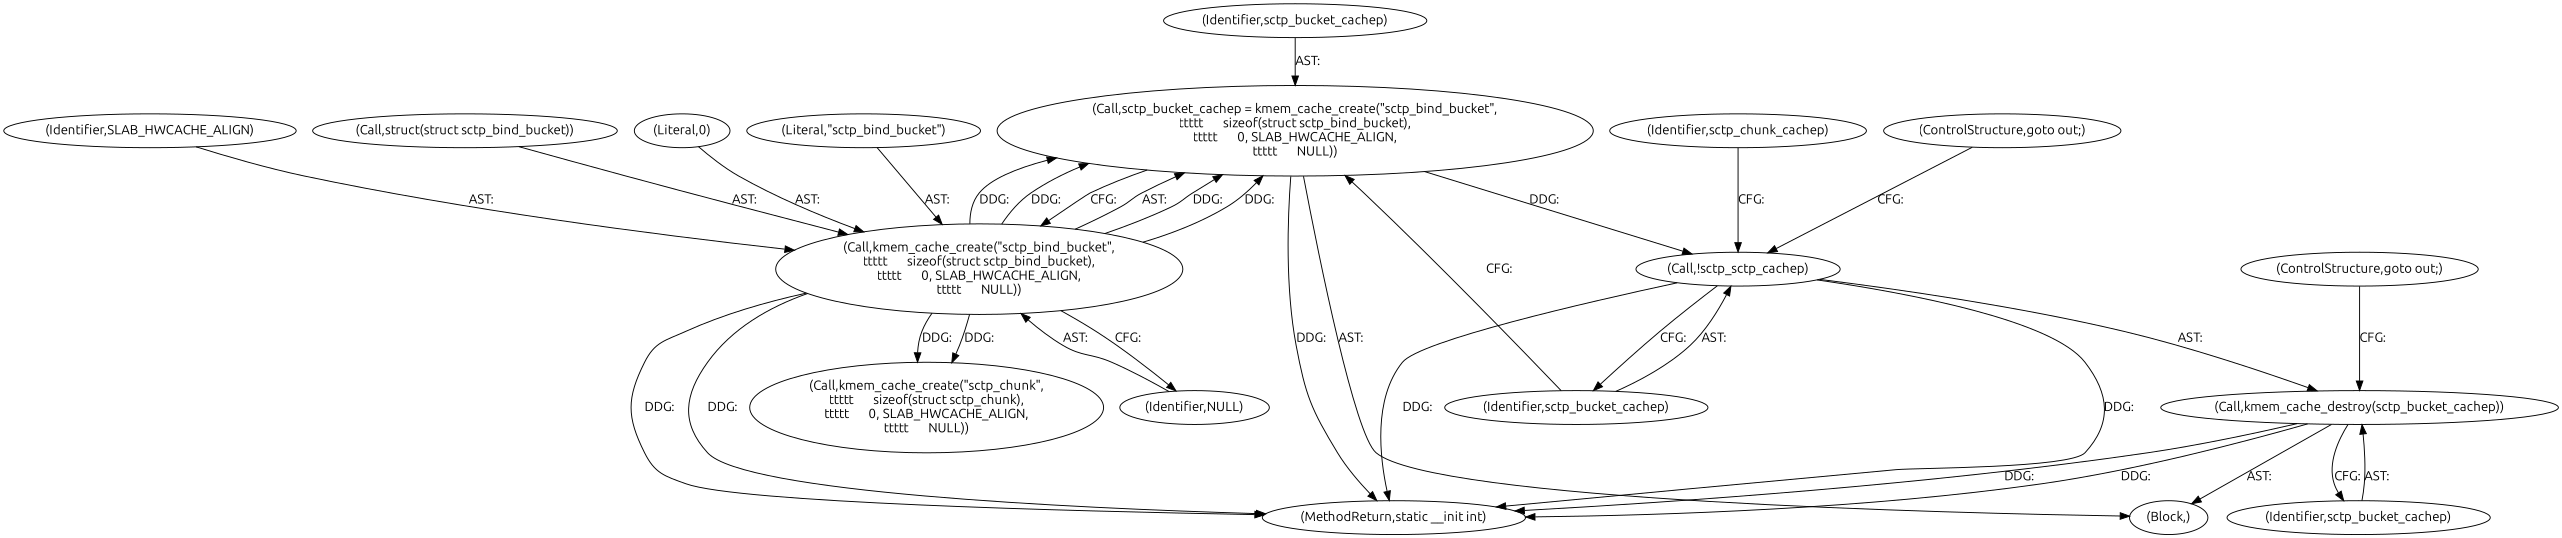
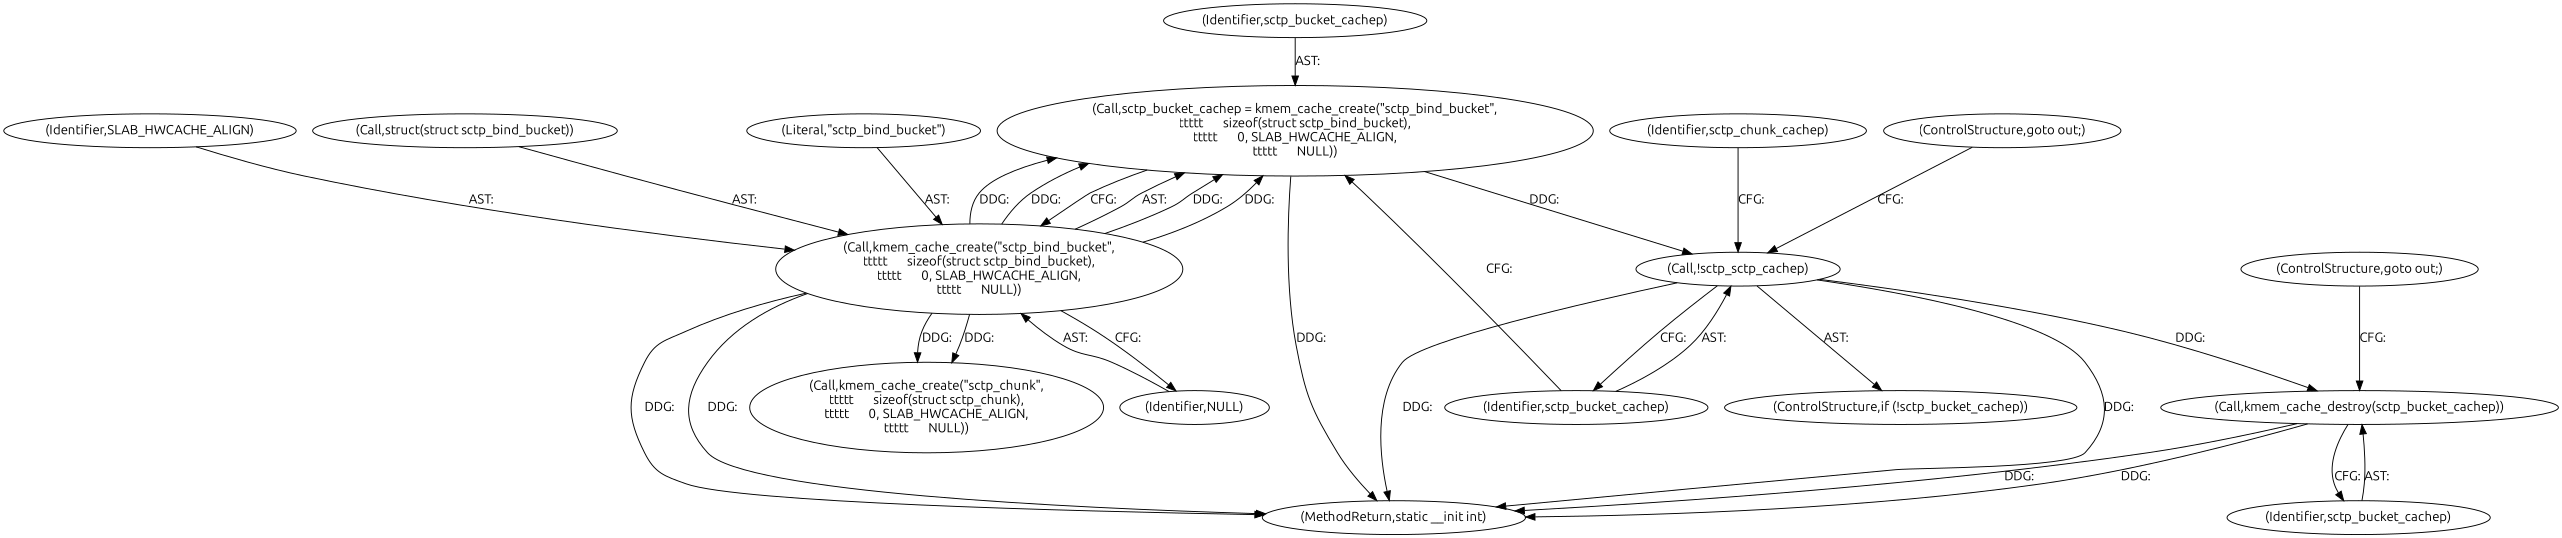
node "(Literal,0)": removed
edge "(Call,!sctp_sctp_cachep)" -> "(Call,kmem_cache_destroy(sctp_bucket_cachep))": label "AST: " -> "DDG: "
node "(ControlStructure,if (!sctp_bucket_cachep))": added
node "(Block,)": removed
